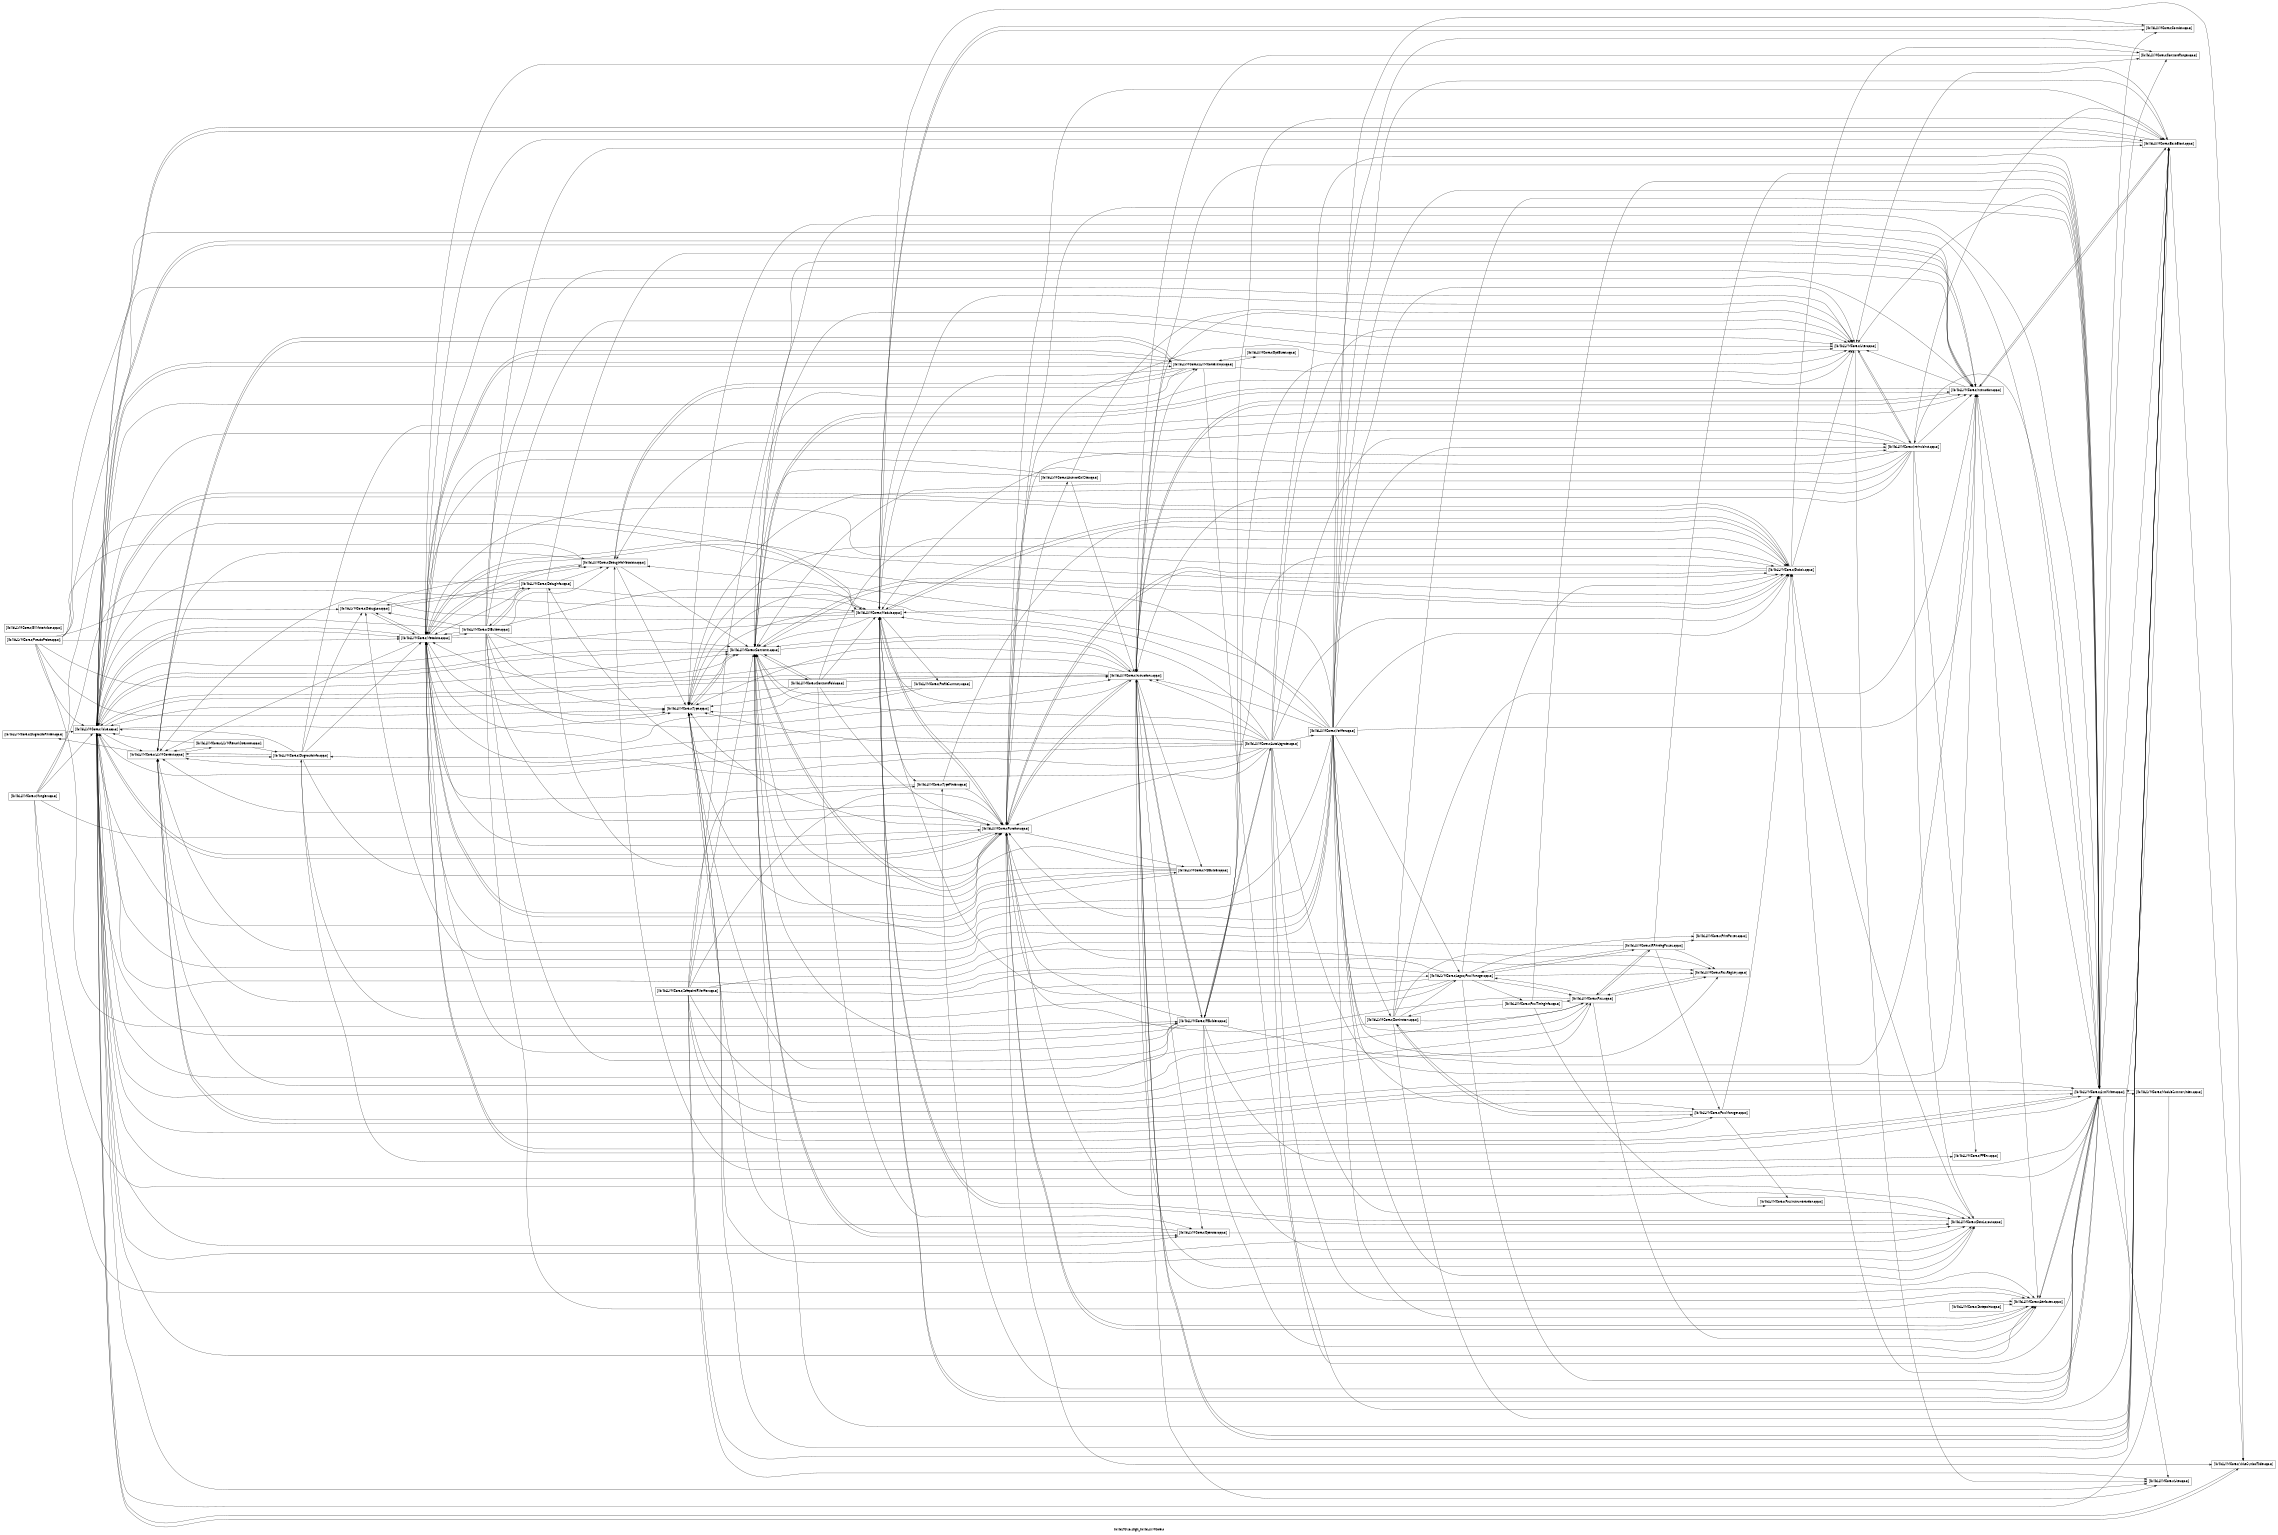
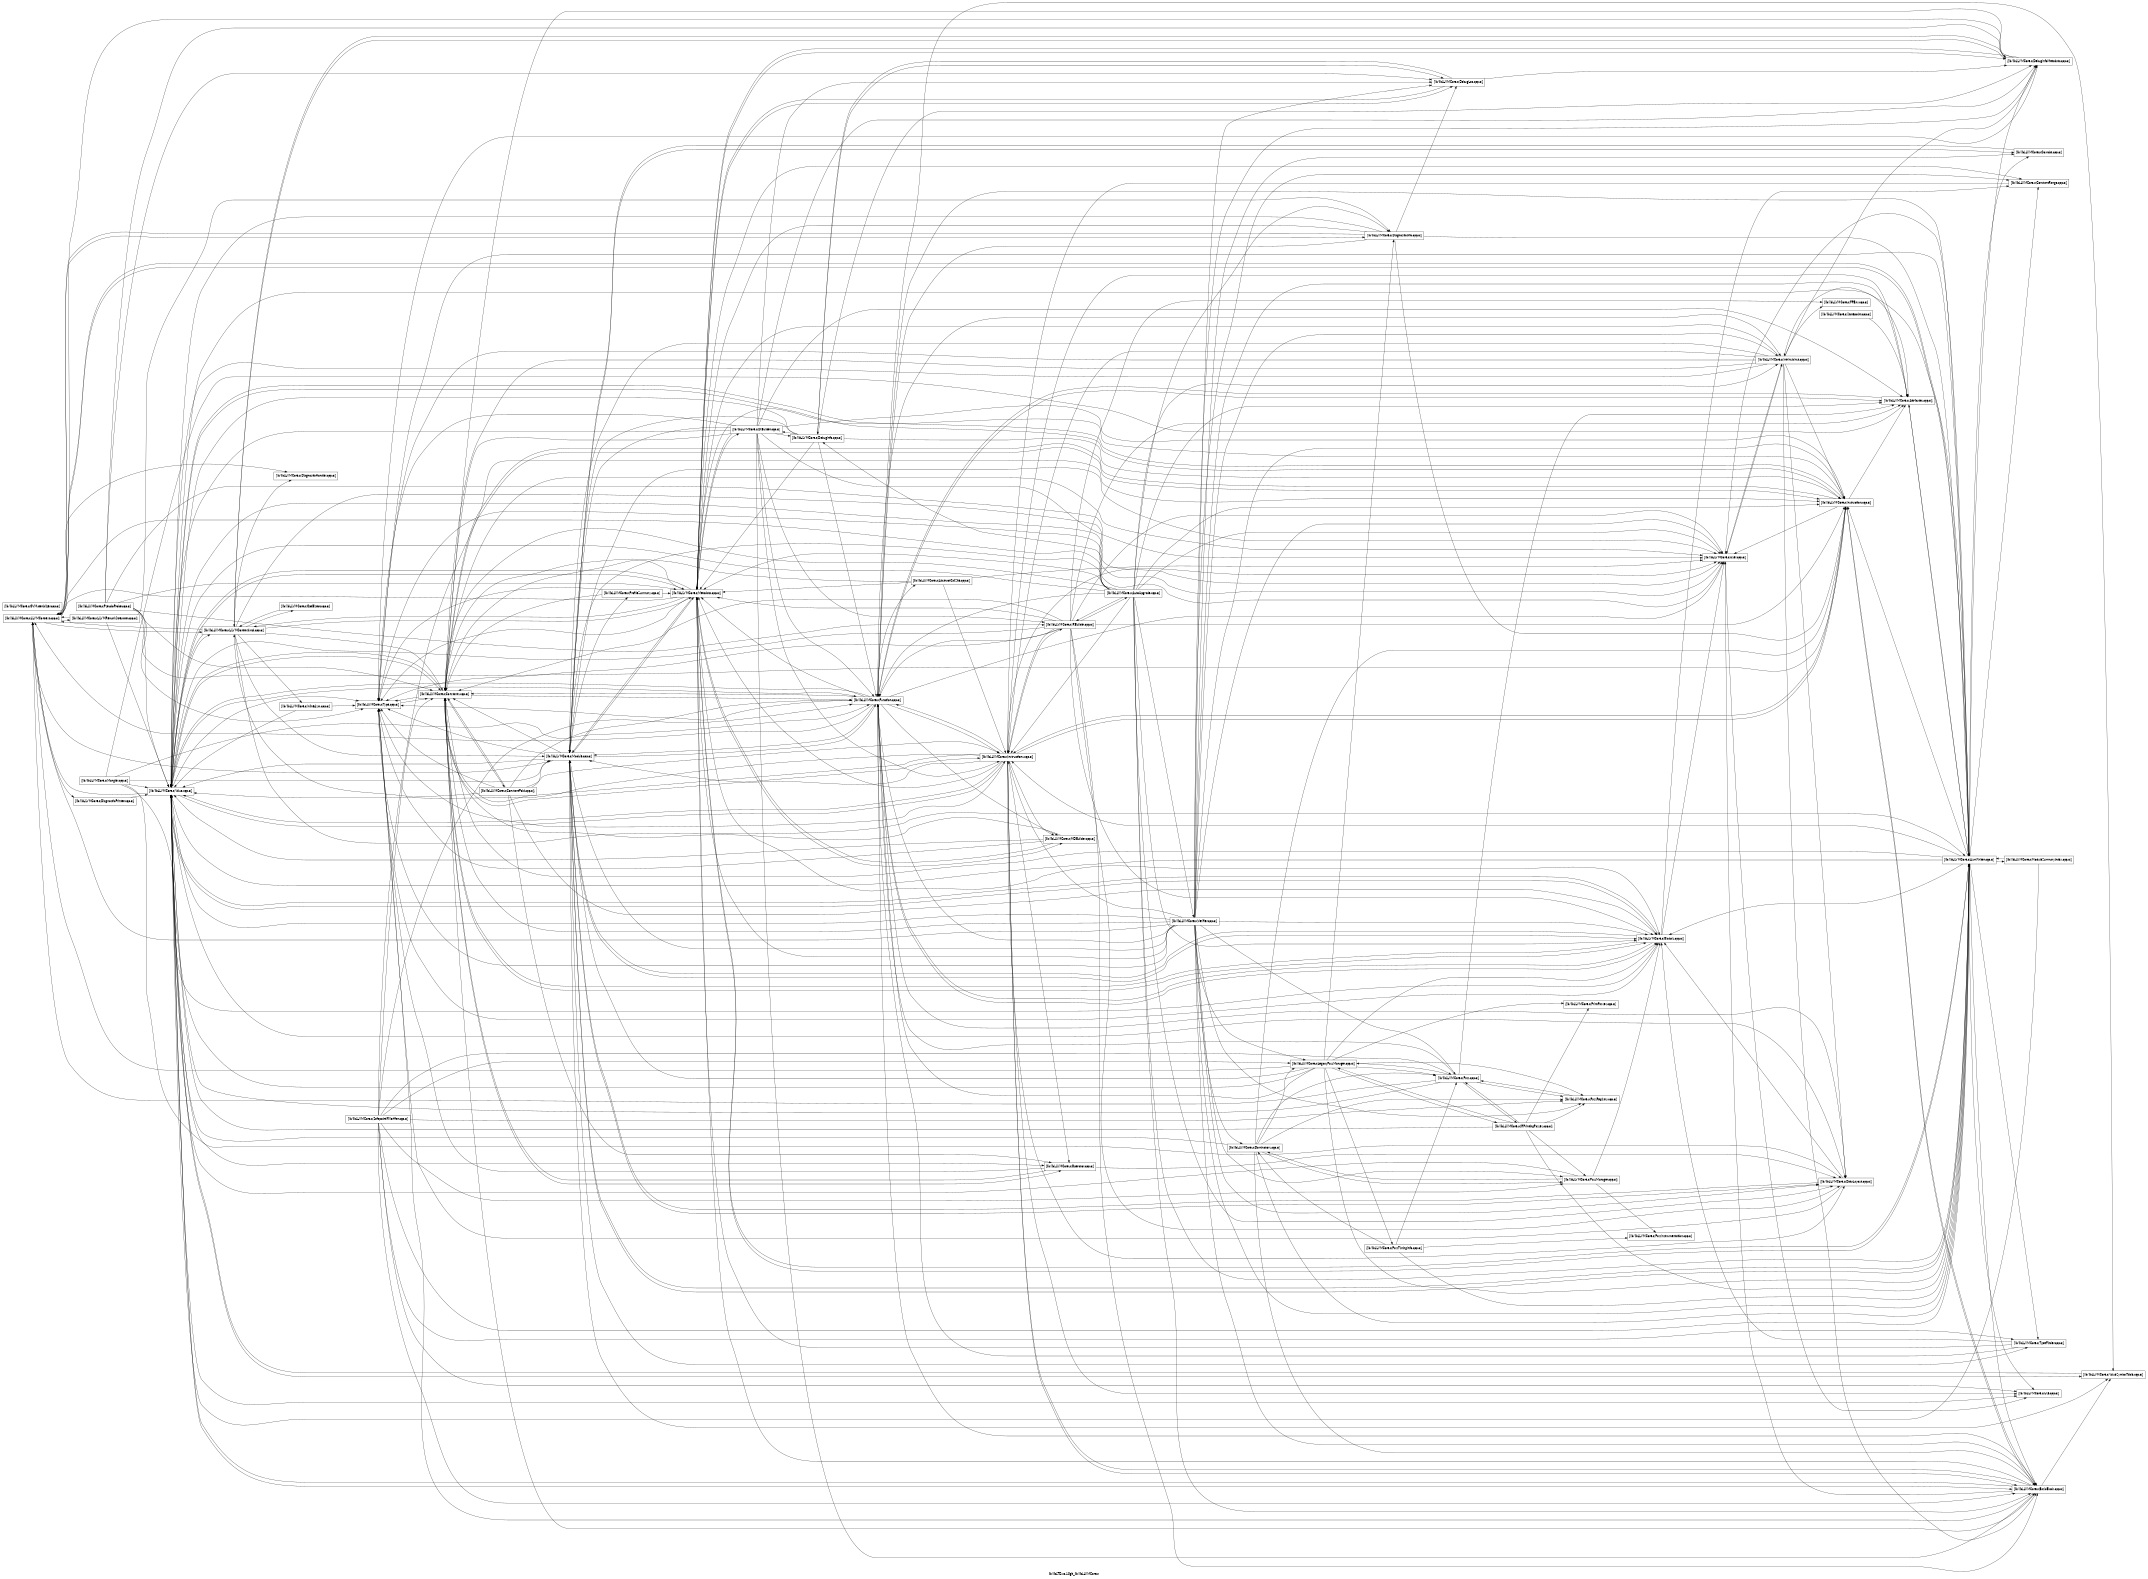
node "{lib/libLLVMCore.a(DiagnosticHandler.cpp.o)}": added
edge "{lib/libLLVMCore.a(Globals.cpp.o)}" -> "{lib/libLLVMCore.a(Metadata.cpp.o)}": reversed
node "{lib/libLLVMCore.a(InlineAsm.cpp.o)}": added
